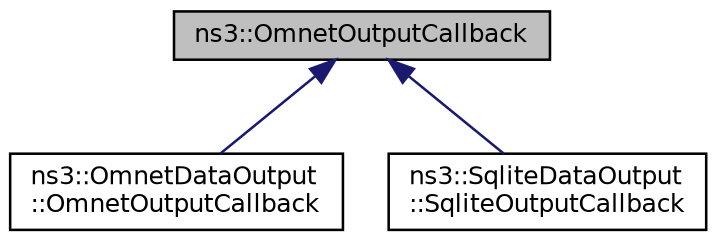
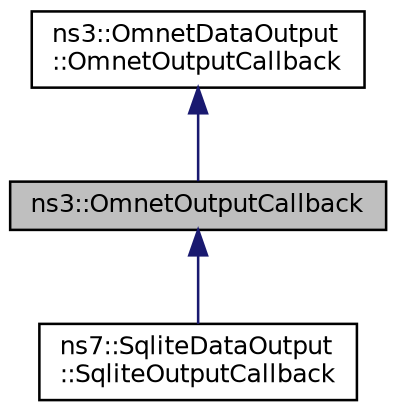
edge "ns3::OmnetDataOutput ::OmnetOutputCallback" -> "ns3::OmnetOutputCallback": reversed
node "ns3::SqliteDataOutput ::SqliteOutputCallback": label "ns3::SqliteDataOutput ::SqliteOutputCallback" -> "ns7::SqliteDataOutput ::SqliteOutputCallback"
